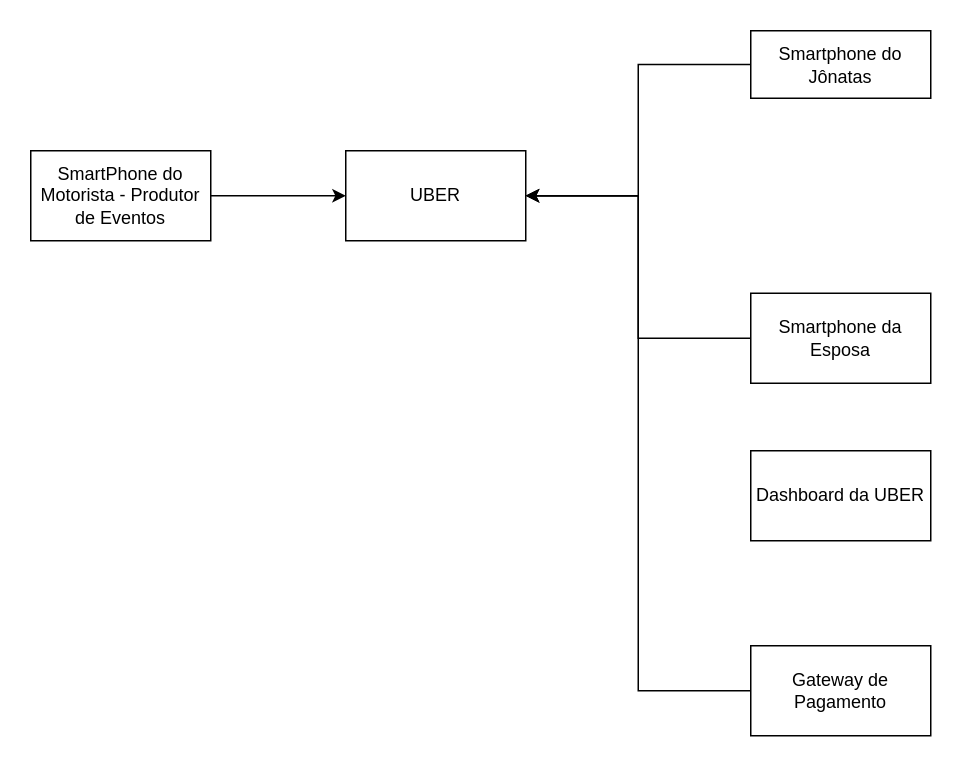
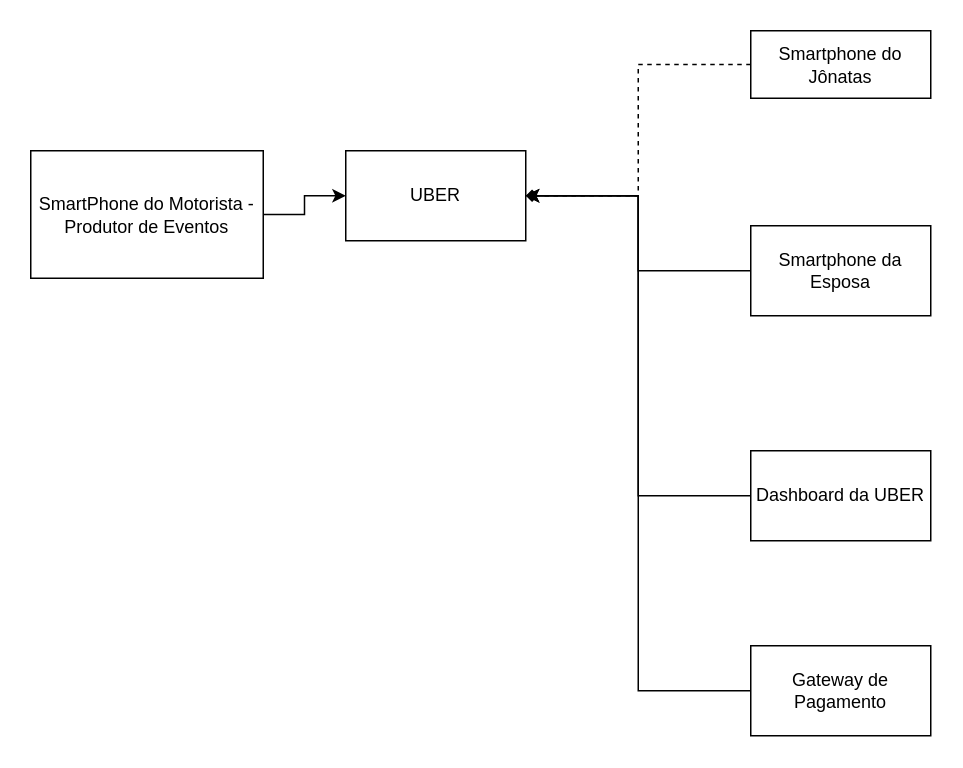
edge "Smartphone do Jônatas" -> "UBER": style solid -> dashed
node "SmartPhone do Motorista - Produtor de Eventos": size 180x90 -> 233x128
node "Smartphone da Esposa": moved (841, 338) -> (841, 271)
edge "Dashboard da UBER" -> "UBER": added
edge "Gateway de Pagamento" -> "UBER": arrowhead classic -> diamond
